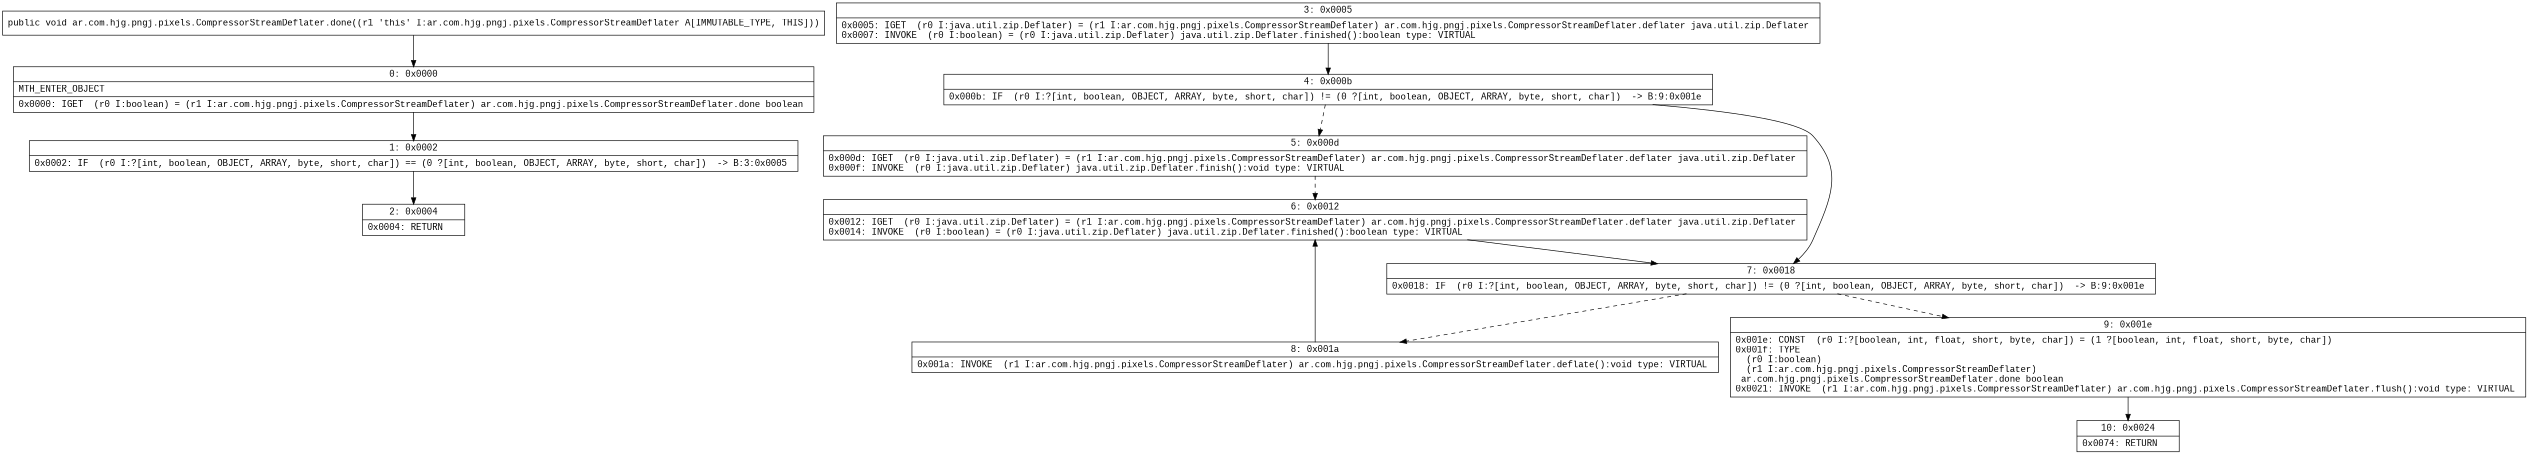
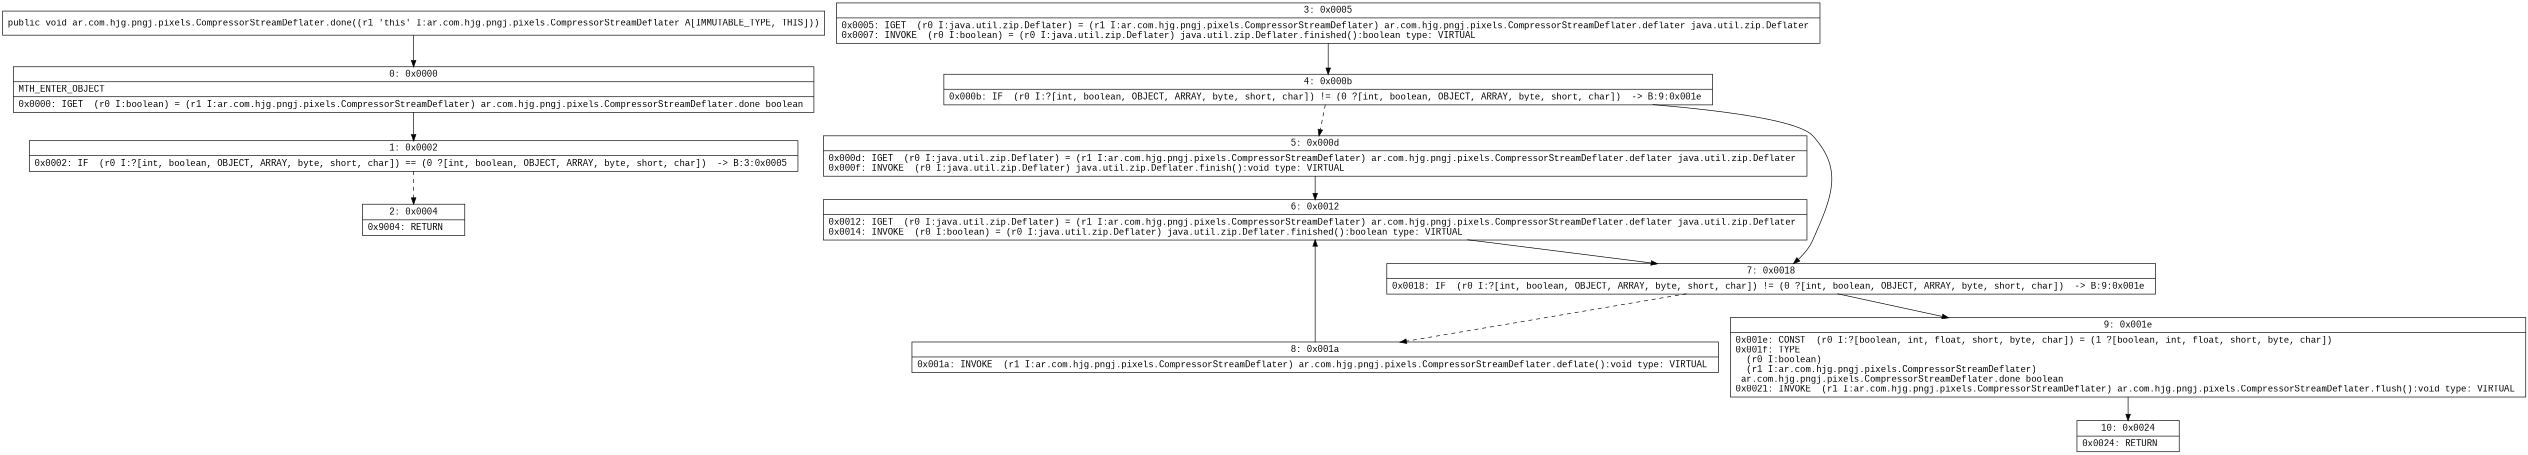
edge "1: 0x0002" -> "2: 0x0004": style solid -> dashed
edge "5: 0x000d" -> "6: 0x0012": style dashed -> solid
node "2: 0x0004": text "0x0004: RETURN" -> "0x9004: RETURN"
edge "7: 0x0018" -> "9: 0x001e": style dashed -> solid
node "10: 0x0024": text "0x0074: RETURN" -> "0x0024: RETURN"
